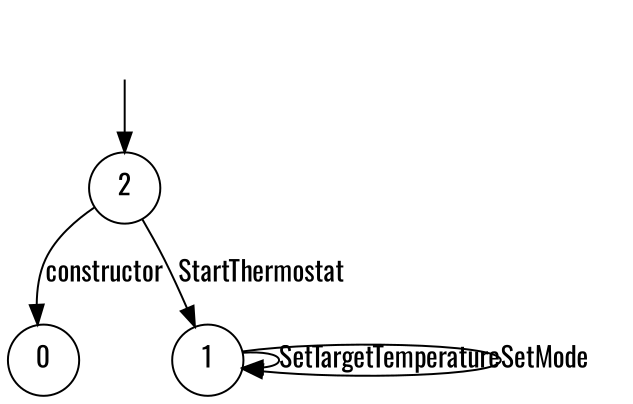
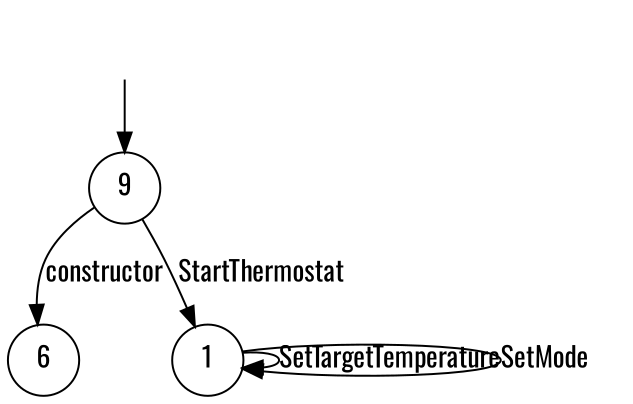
node "2": label "2" -> "9"
node "0": label "0" -> "6"
